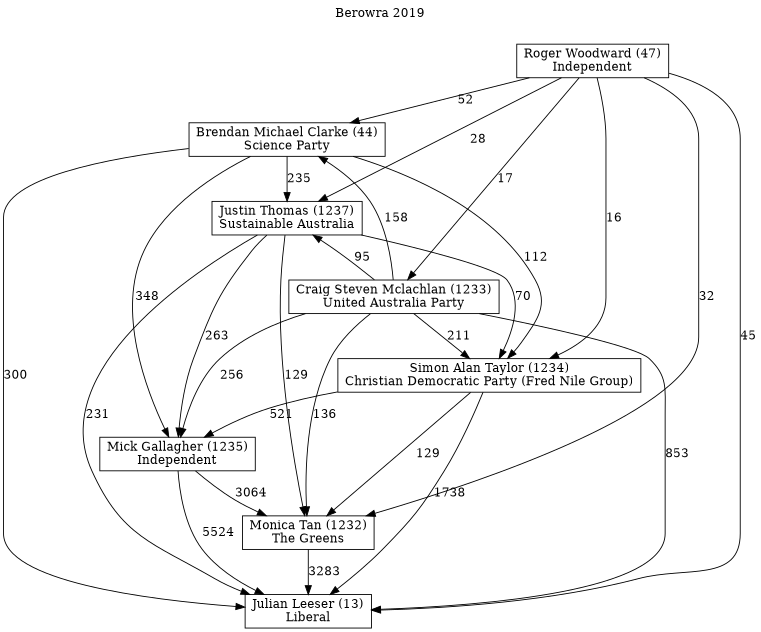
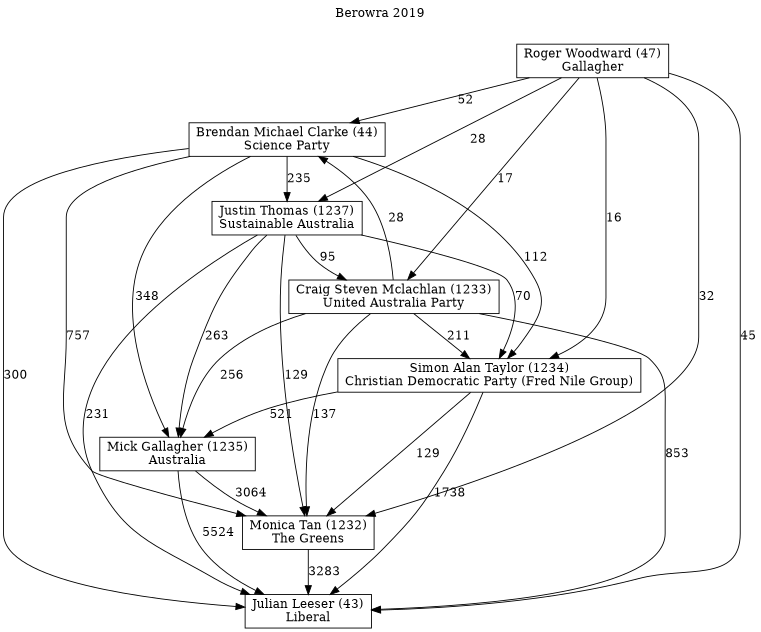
node "Roger Woodward (47) Independent": label "Roger Woodward (47) Independent" -> "Roger Woodward (47) Gallagher"
edge "Craig Steven Mclachlan (1233) United Australia Party" -> "Brendan Michael Clarke (44) Science Party": label "158" -> "28"
edge "Craig Steven Mclachlan (1233) United Australia Party" -> "Justin Thomas (1237) Sustainable Australia": reversed
edge "Brendan Michael Clarke (44) Science Party" -> "Monica Tan (1232) The Greens": added, label "757"
edge "Craig Steven Mclachlan (1233) United Australia Party" -> "Monica Tan (1232) The Greens": label "136" -> "137"
node "Mick Gallagher (1235) Independent": label "Mick Gallagher (1235) Independent" -> "Mick Gallagher (1235) Australia"
node "Julian Leeser (13) Liberal": label "Julian Leeser (13) Liberal" -> "Julian Leeser (43) Liberal"
